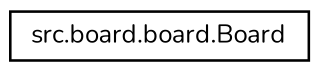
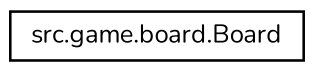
node "src.board.board.Board": label "src.board.board.Board" -> "src.game.board.Board"
